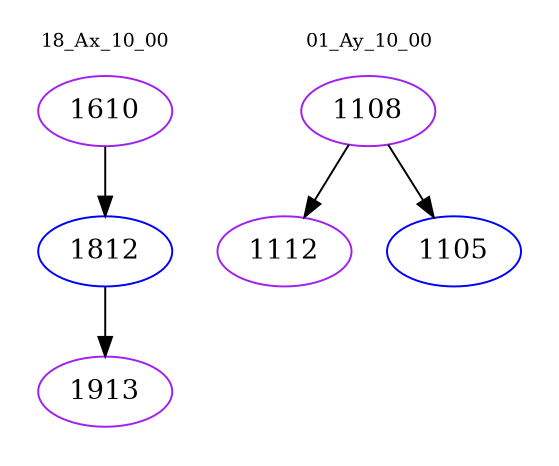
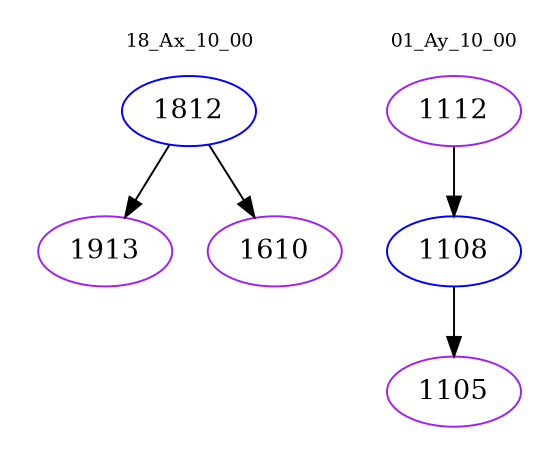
node "1108": color purple -> blue
edge "1610" -> "1812": reversed
edge "1108" -> "1112": reversed
node "1105": color blue -> purple
